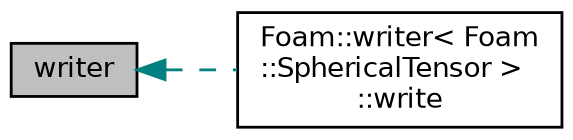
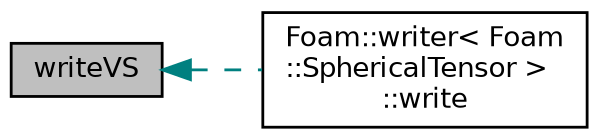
node "writer": label "writer" -> "writeVS"
